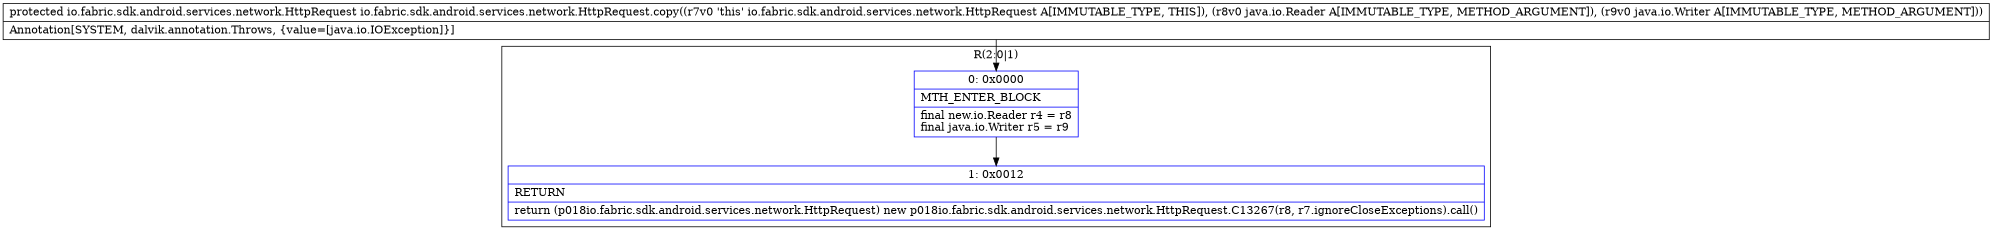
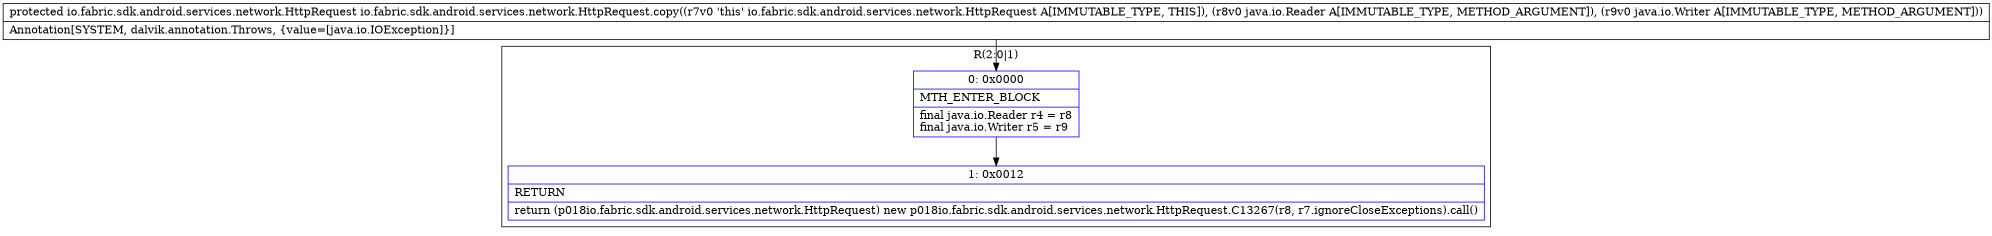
node "0: 0x0000": text "final new.io.Reader r4 = r8" -> "final java.io.Reader r4 = r8"
